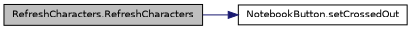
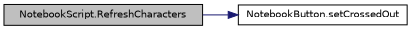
node "RefreshCharacters.RefreshCharacters": label "RefreshCharacters.RefreshCharacters" -> "NotebookScript.RefreshCharacters"
